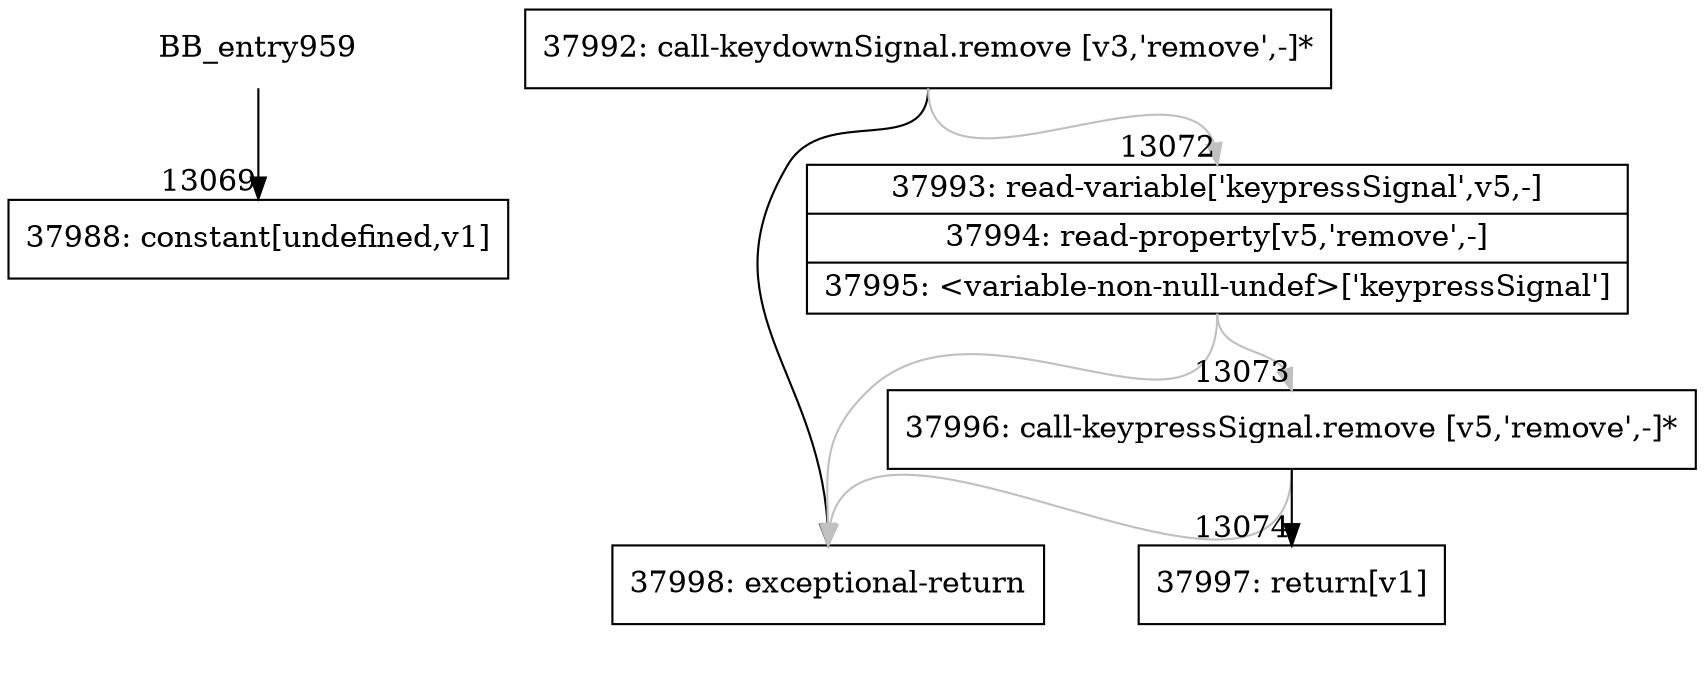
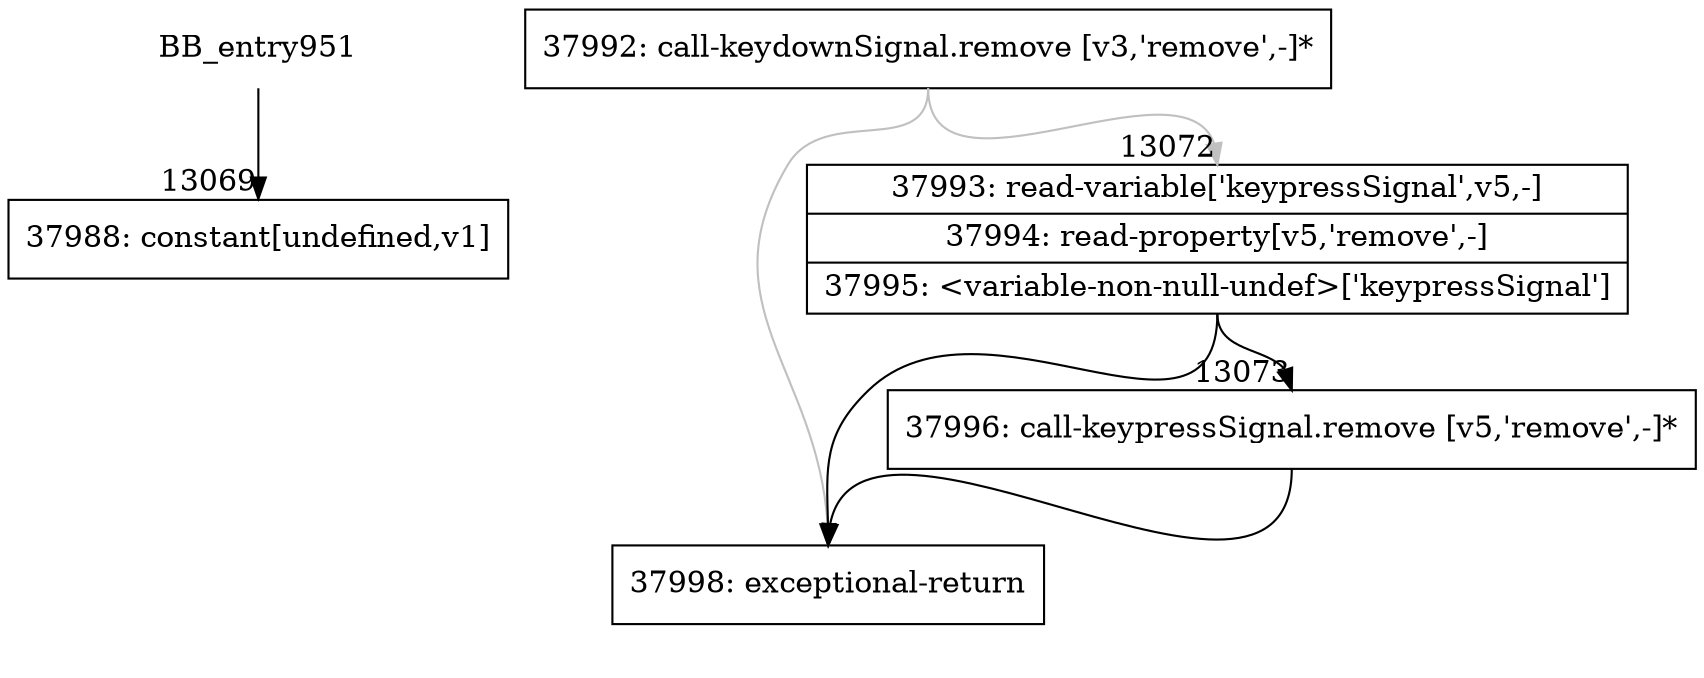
node "BB_entry959": label "BB_entry959" -> "BB_entry951"
edge "37992: call-keydownSignal.remove [v3,'remove',-]*" -> "37998: exceptional-return": color black -> gray
edge "37993: read-variable['keypressSignal',v5,-]" -> "37996: call-keypressSignal.remove [v5,'remove',-]*": color gray -> black
edge "37993: read-variable['keypressSignal',v5,-]" -> "37998: exceptional-return": color gray -> black
edge "37996: call-keypressSignal.remove [v5,'remove',-]*" -> "37998: exceptional-return": color gray -> black
node "37997: return[v1]": removed
